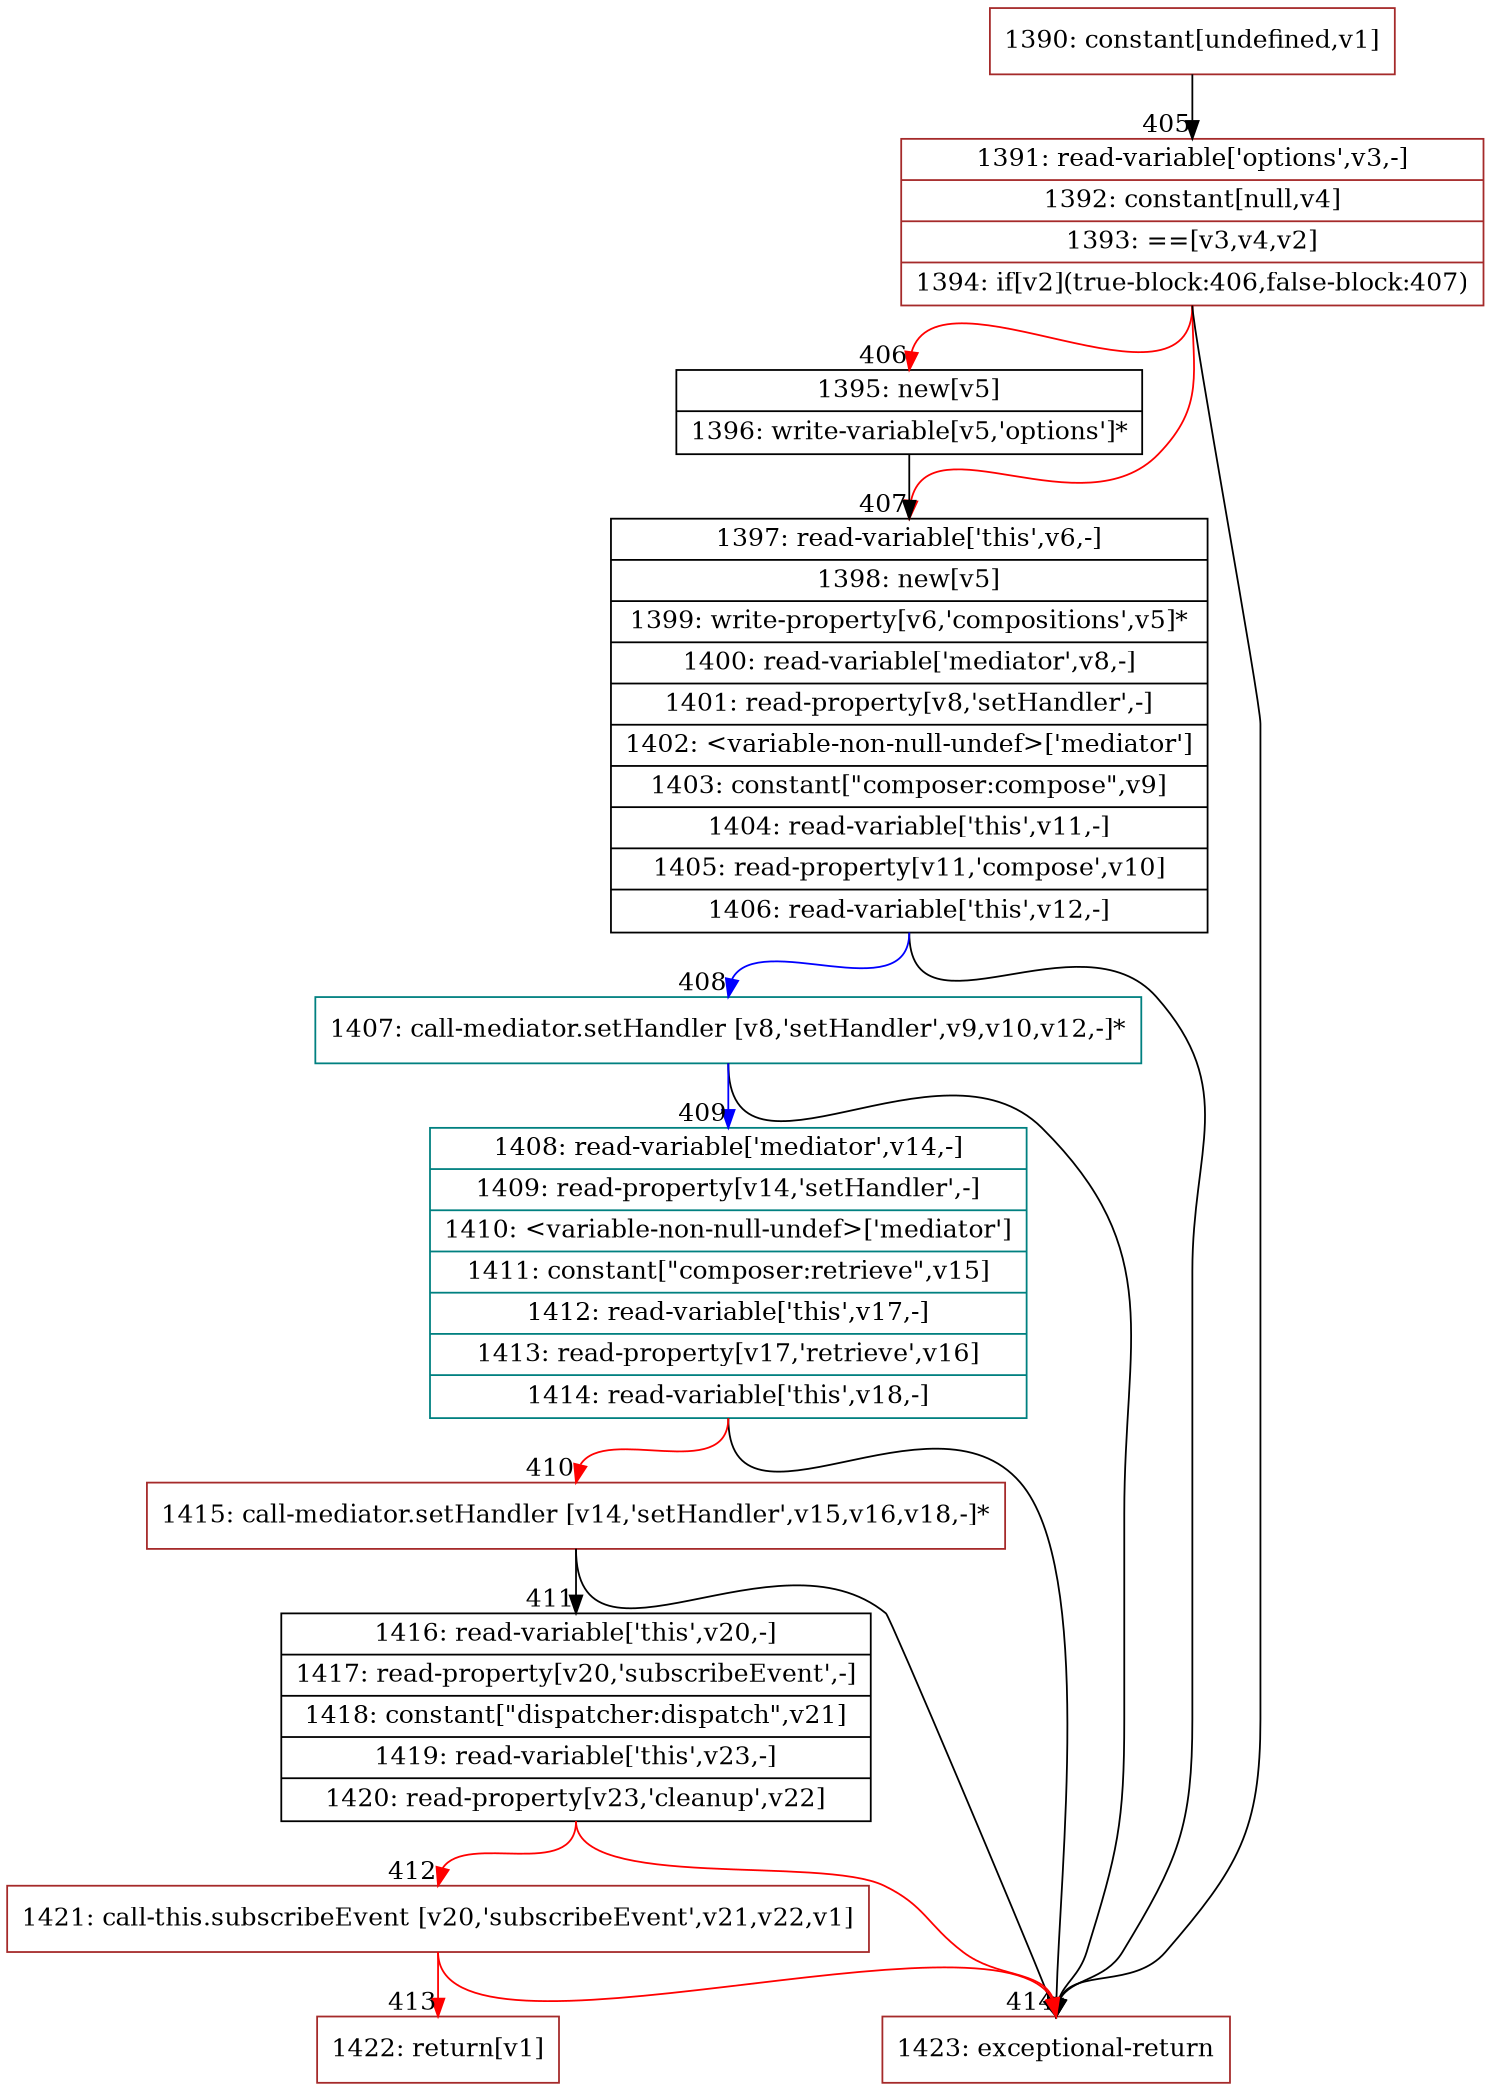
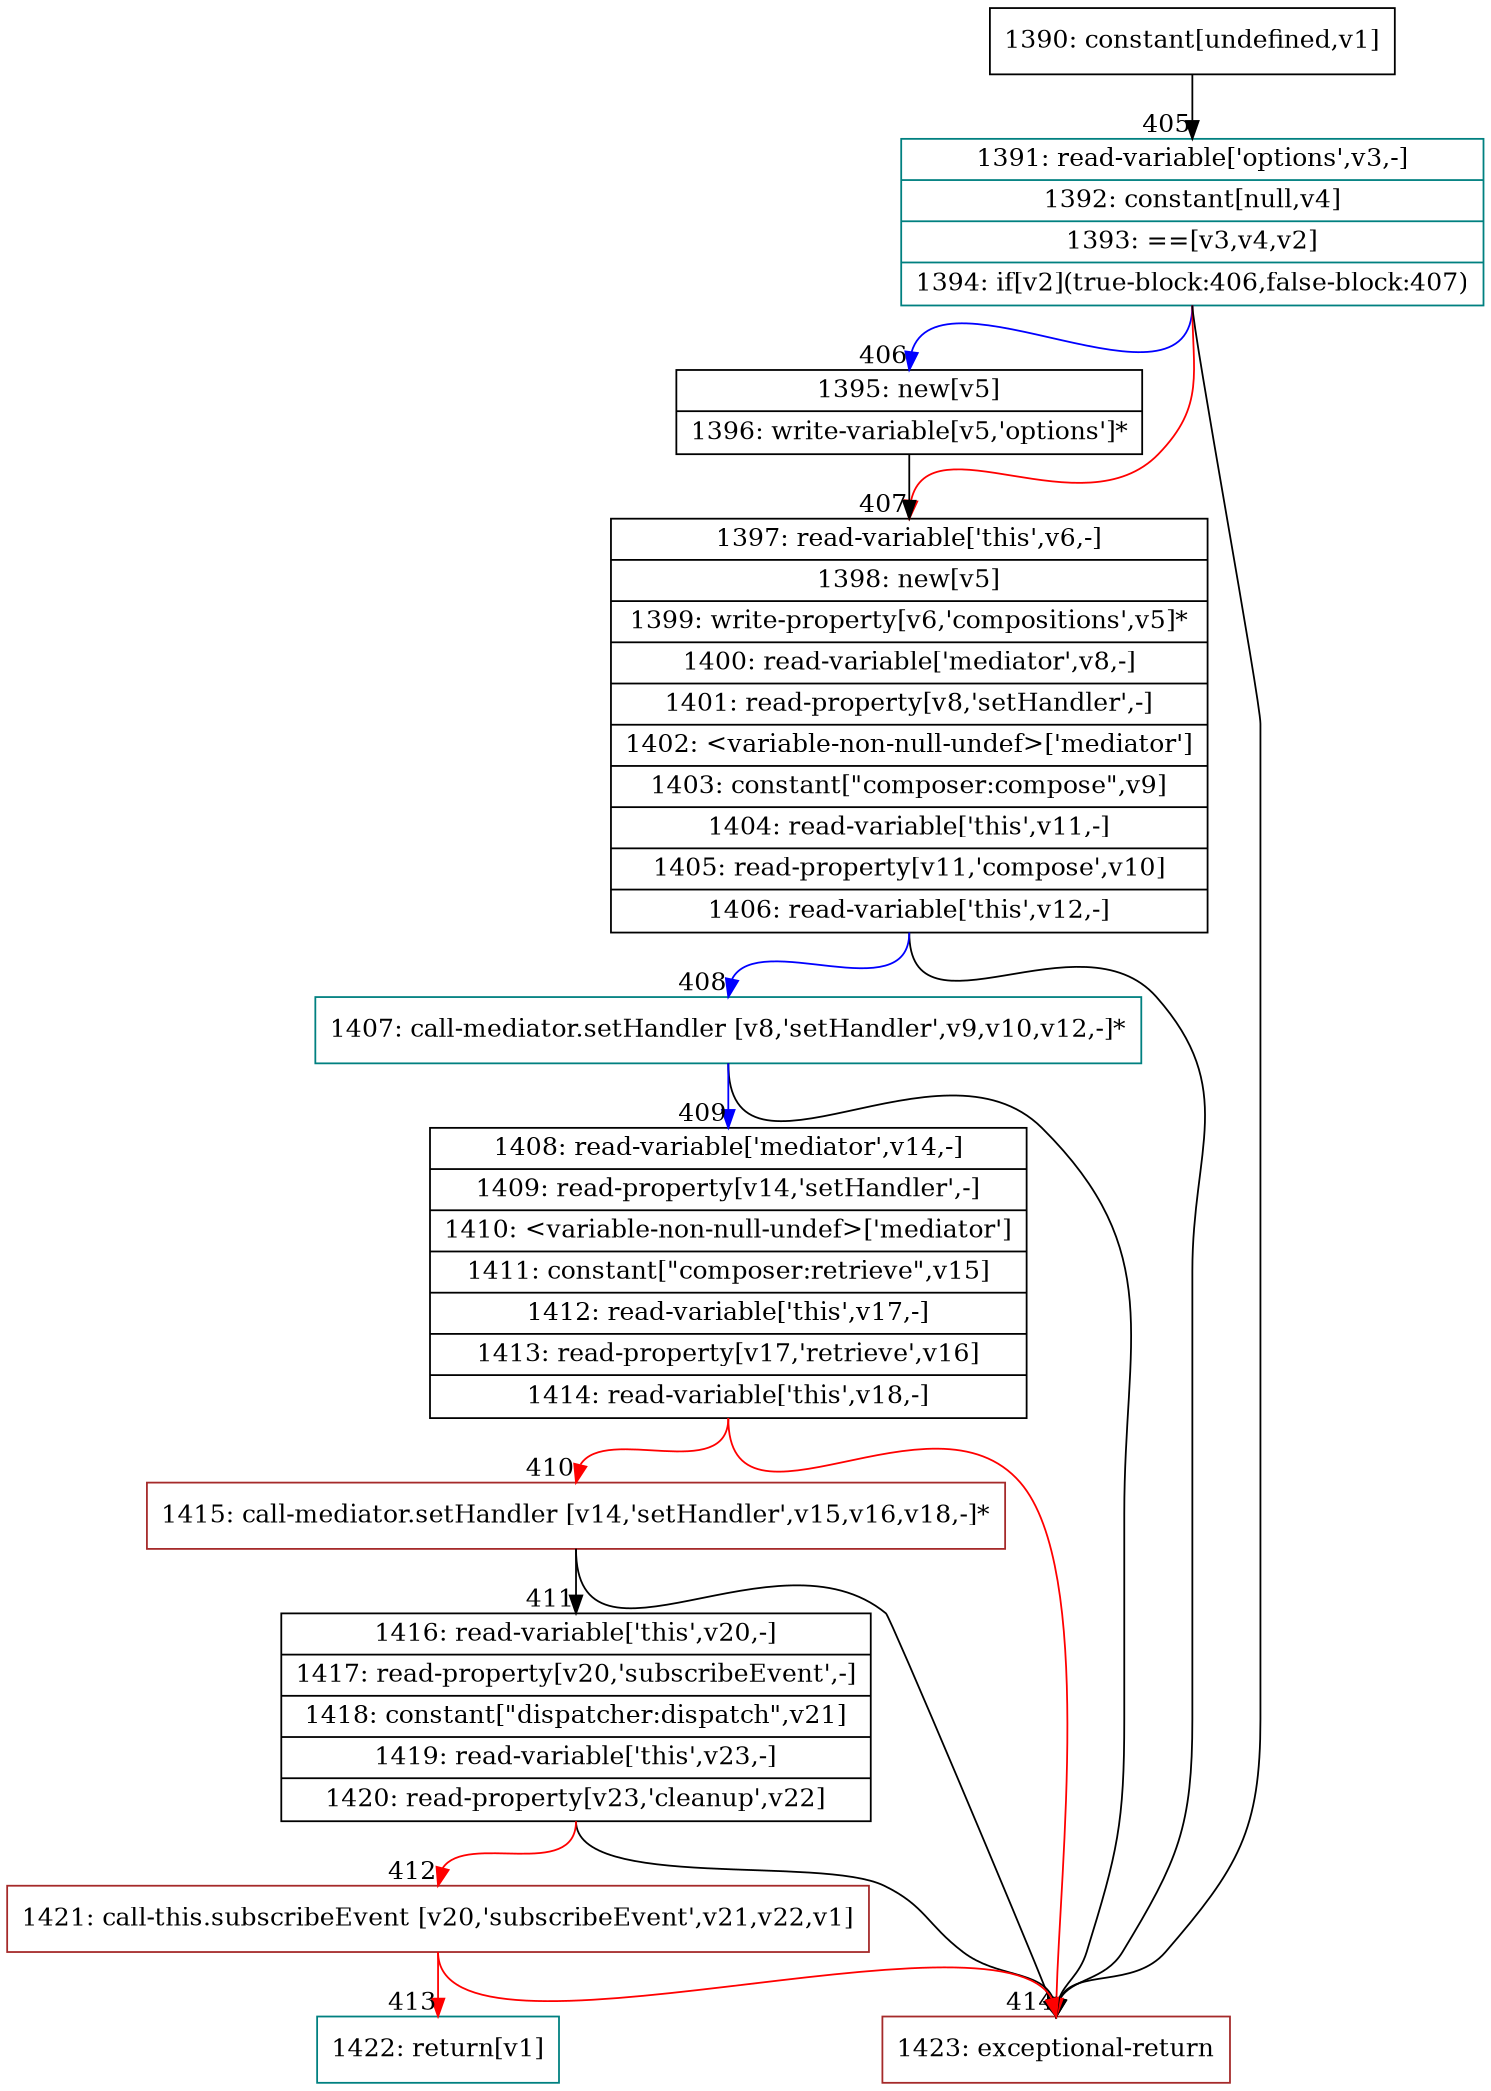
node "1390: constant[undefined,v1]": color brown -> black
node "1391: read-variable['options',v3,-]": color brown -> teal
edge "1391: read-variable['options',v3,-]" -> "1395: new[v5]": color red -> blue
node "1408: read-variable['mediator',v14,-]": color teal -> black
edge "1408: read-variable['mediator',v14,-]" -> "1423: exceptional-return": color black -> red
edge "1416: read-variable['this',v20,-]" -> "1423: exceptional-return": color red -> black
node "1422: return[v1]": color brown -> teal
